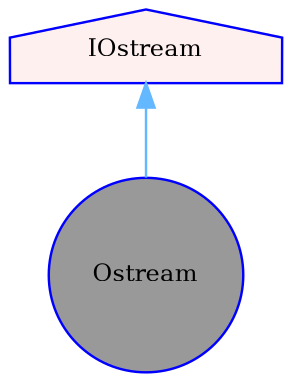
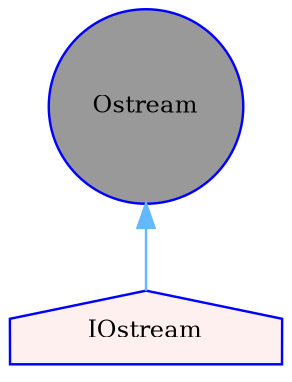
edge "Ostream" -> "IOstream": reversed
